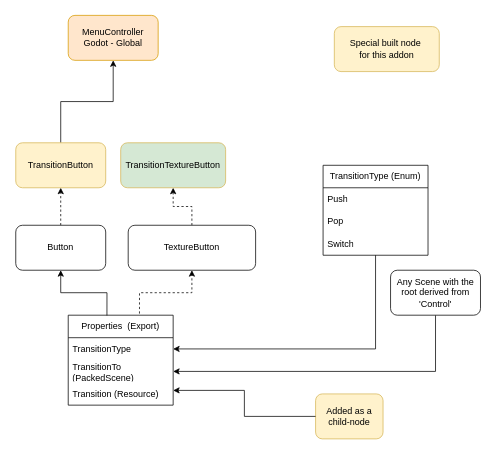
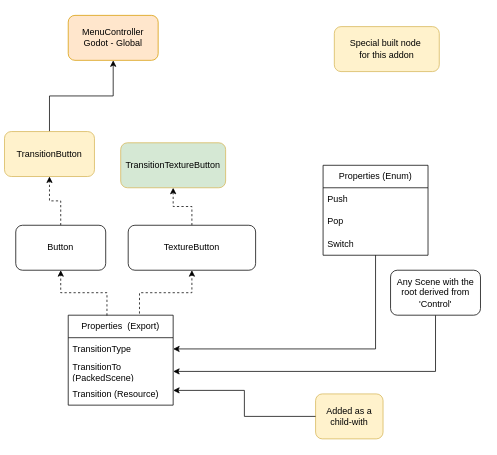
node "TransitionButton": moved (60, 165) -> (49, 154)
node "TransitionType (Enum)": label "TransitionType (Enum)" -> "Properties (Enum)"
edge "Properties (Export)" -> "Button": style solid -> dashed
node "Added as a child-node": label "Added as a child-node" -> "Added as a child-with"
